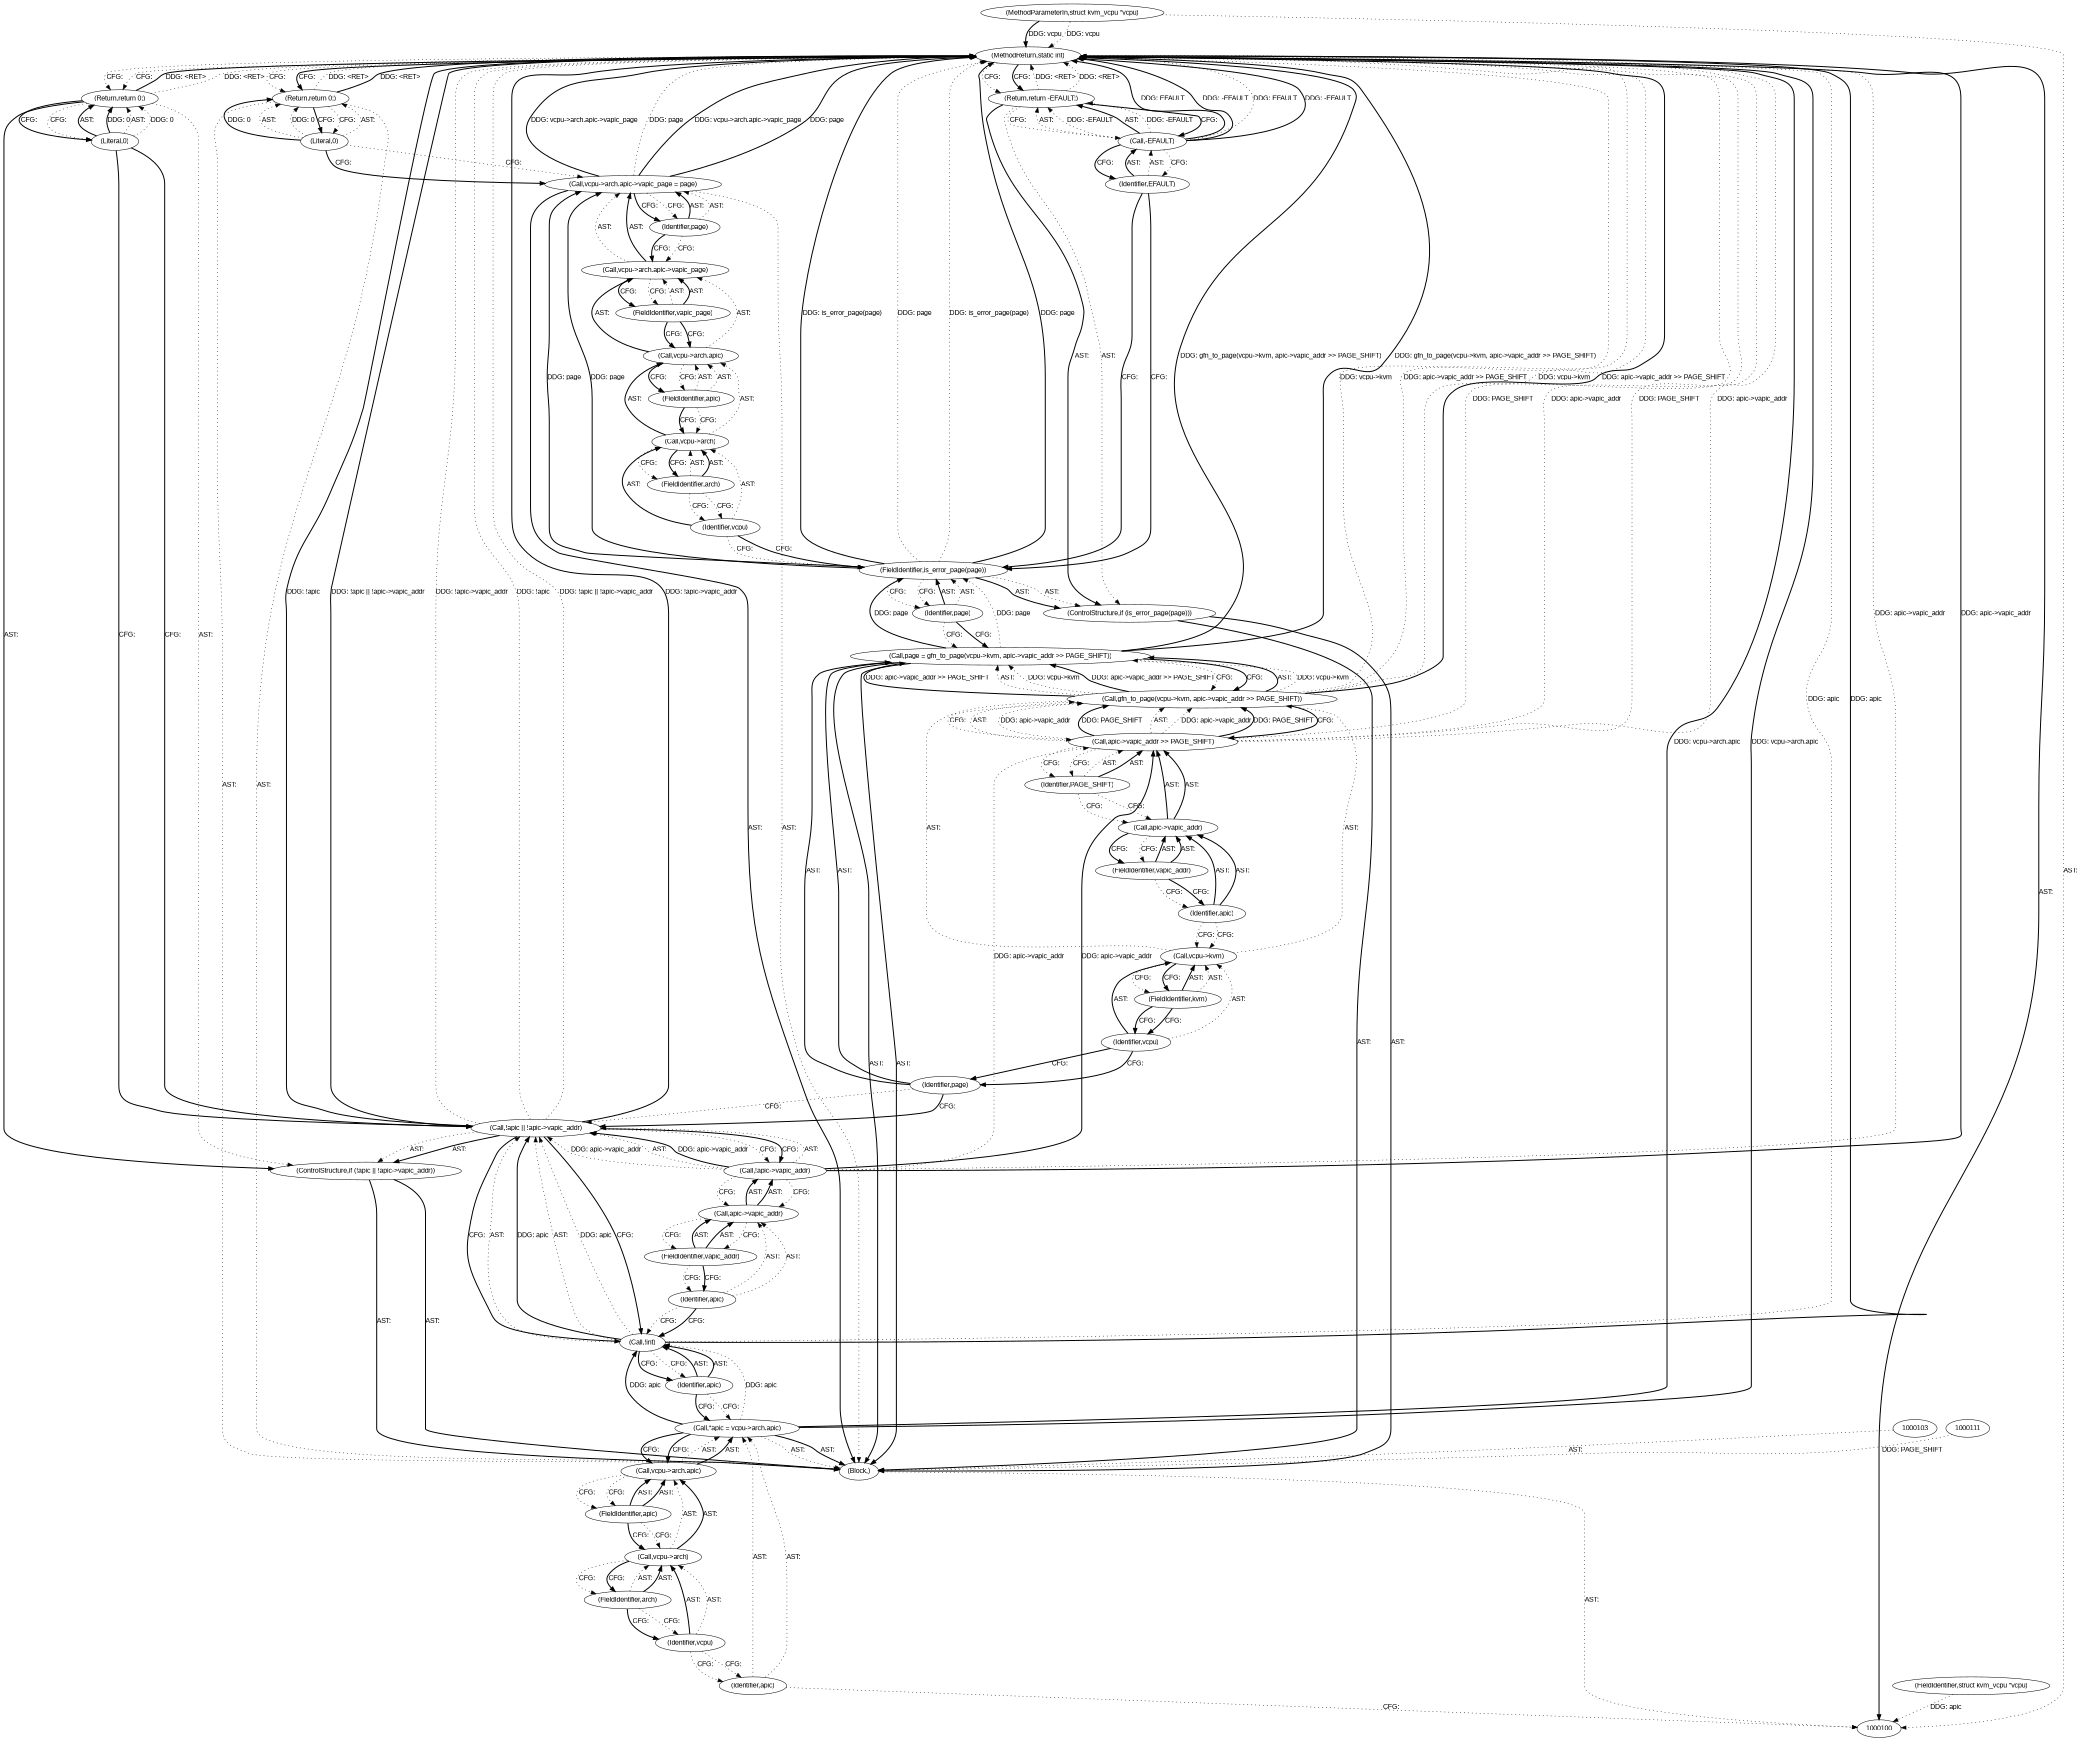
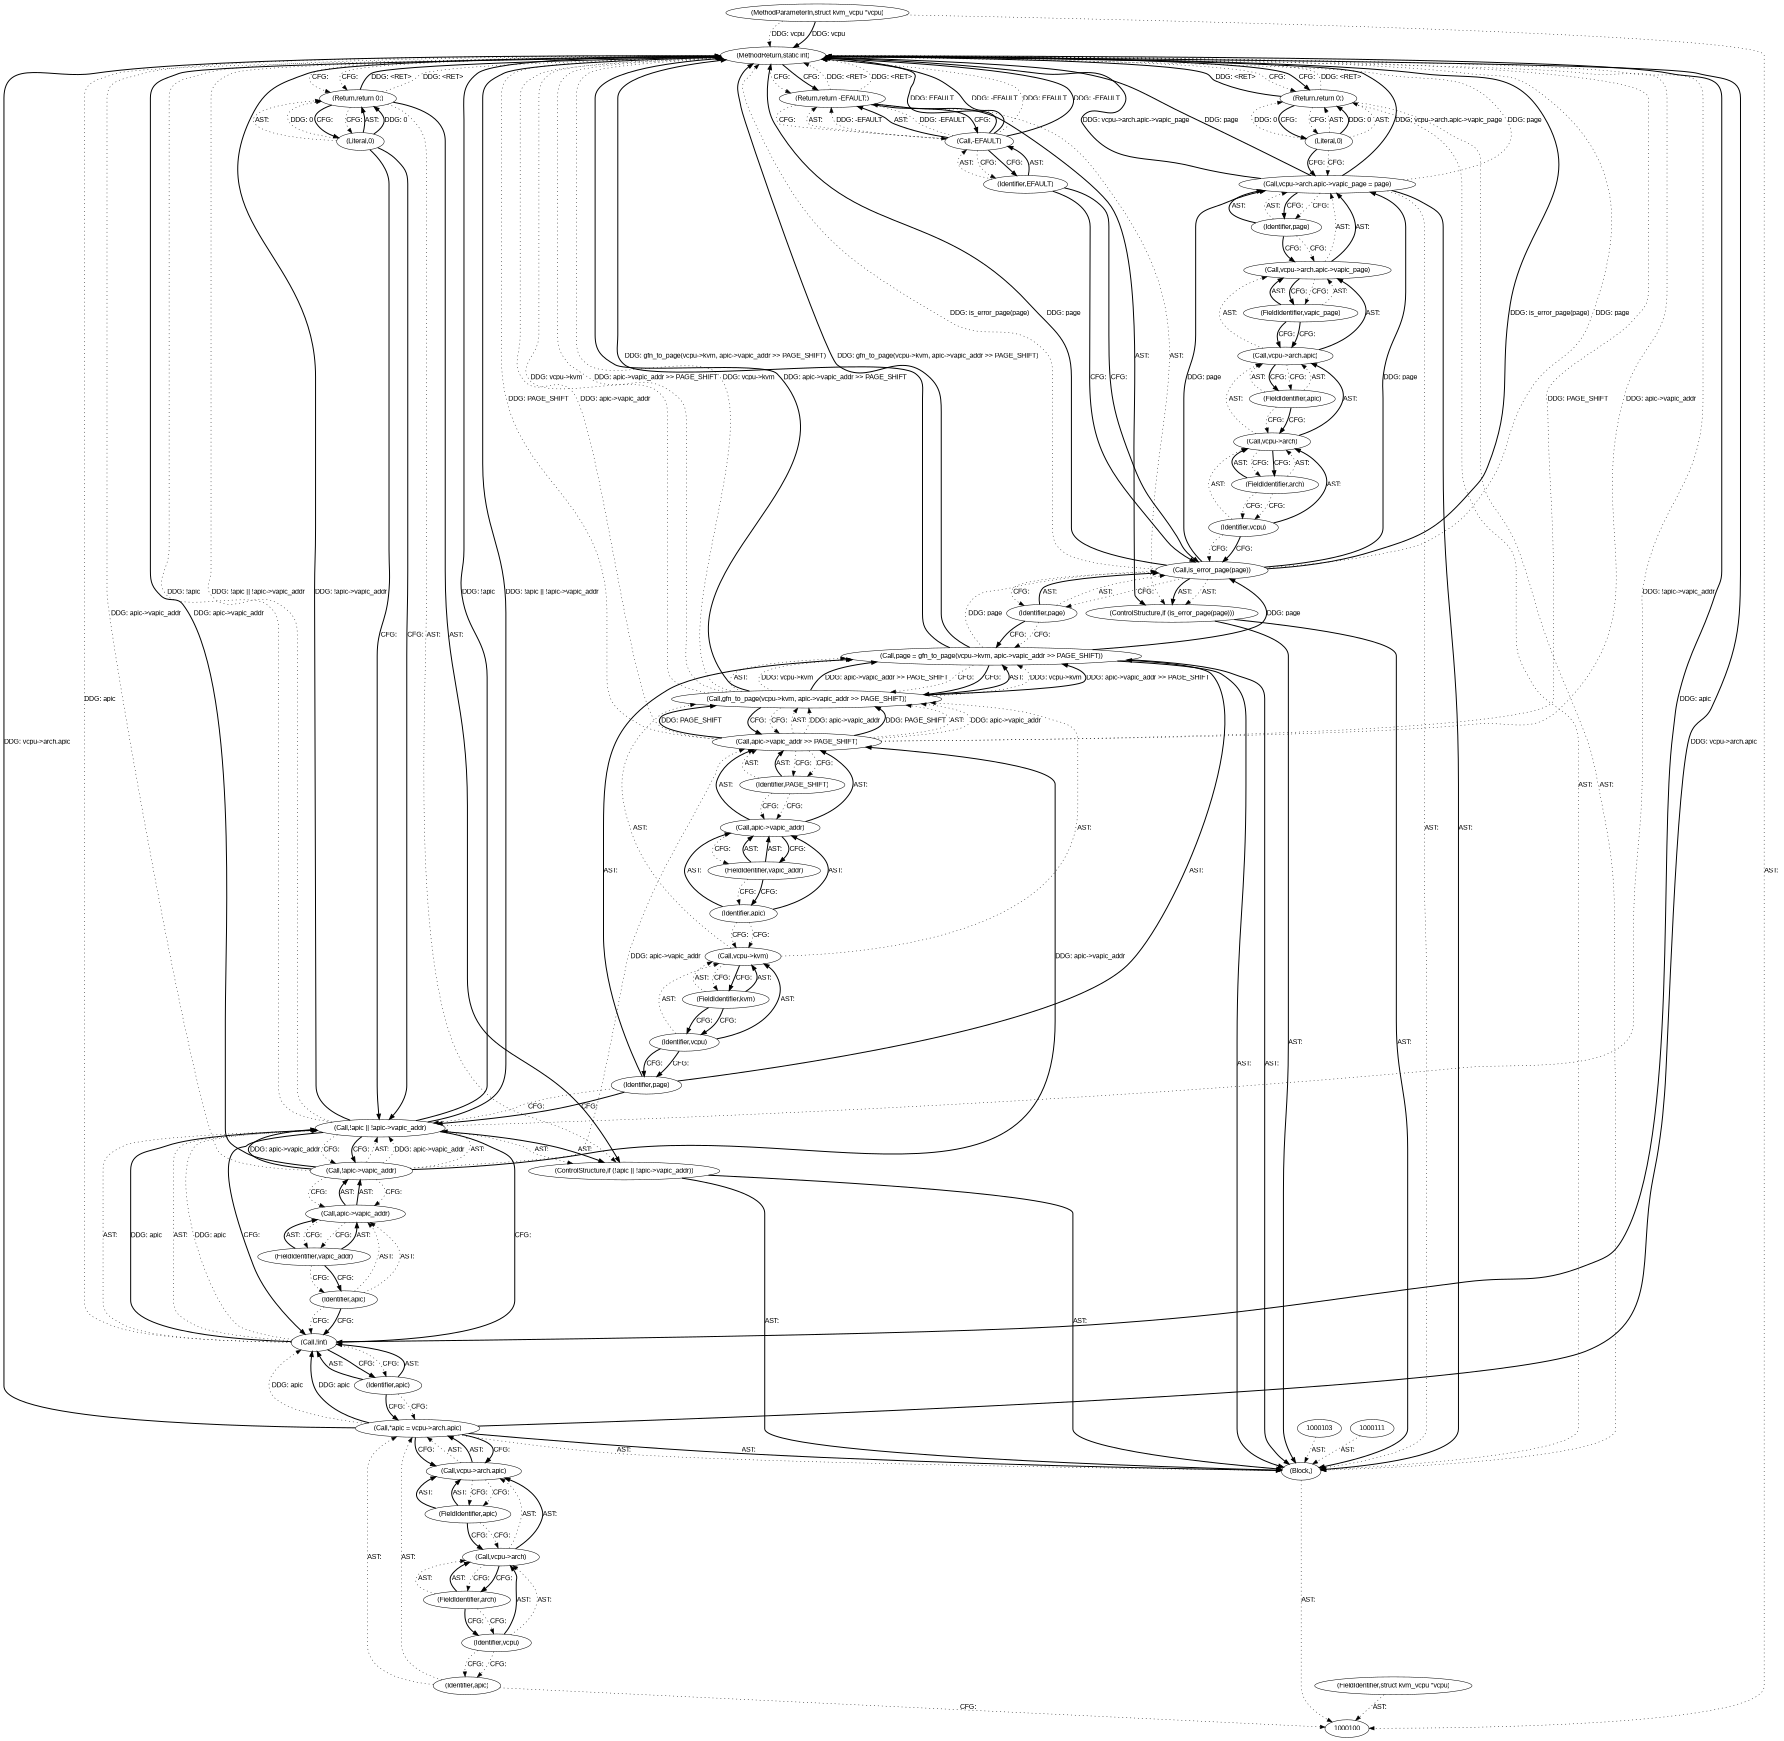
edge "(MethodReturn,static int)" -> "1000100": removed, label "AST:"
node "(FieldIdentifier,is_error_page(page))": label "(FieldIdentifier,is_error_page(page))" -> "(Call,is_error_page(page))"
edge "1000111" -> "(Block,)": label "DDG: PAGE_SHIFT" -> "AST: "
edge "(FieldIdentifier,struct kvm_vcpu *vcpu)" -> "1000100": label "DDG: apic" -> "AST: "
